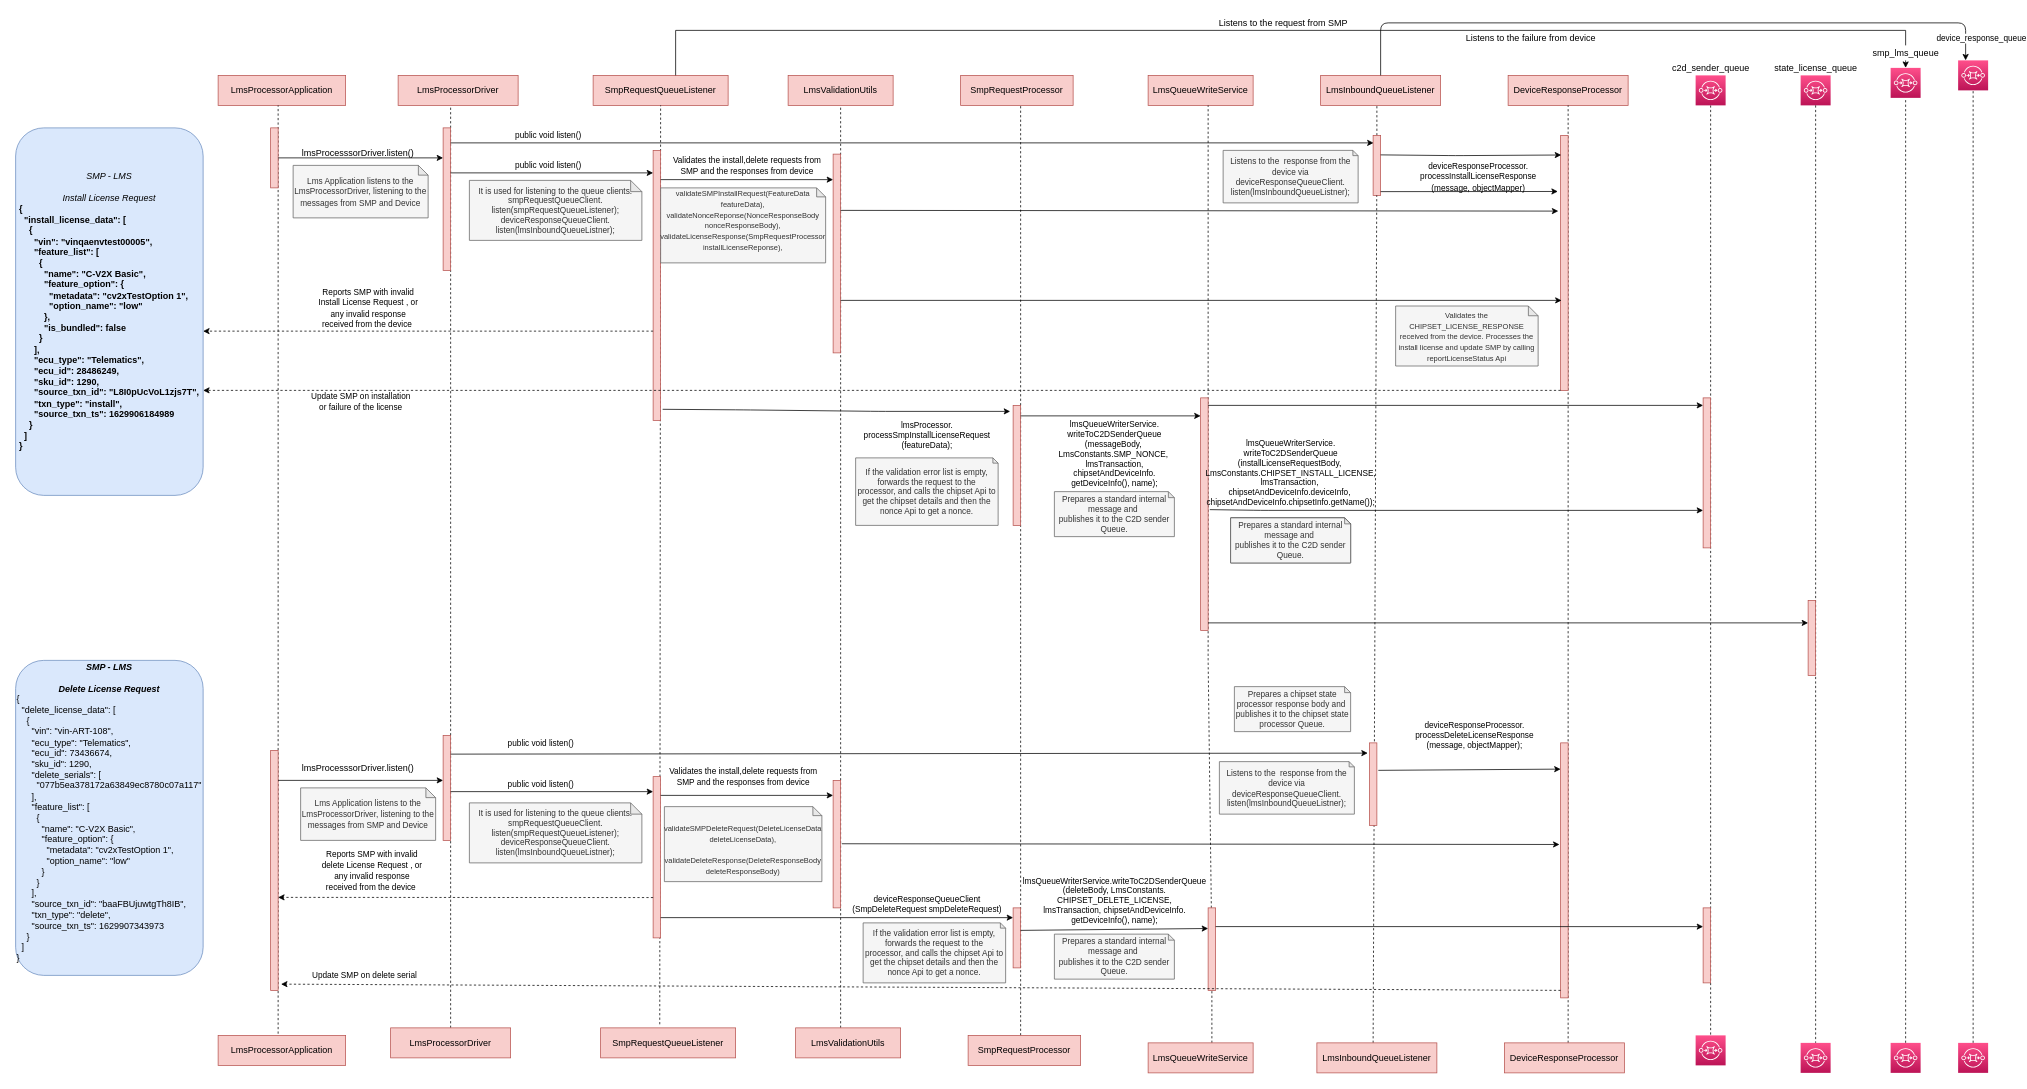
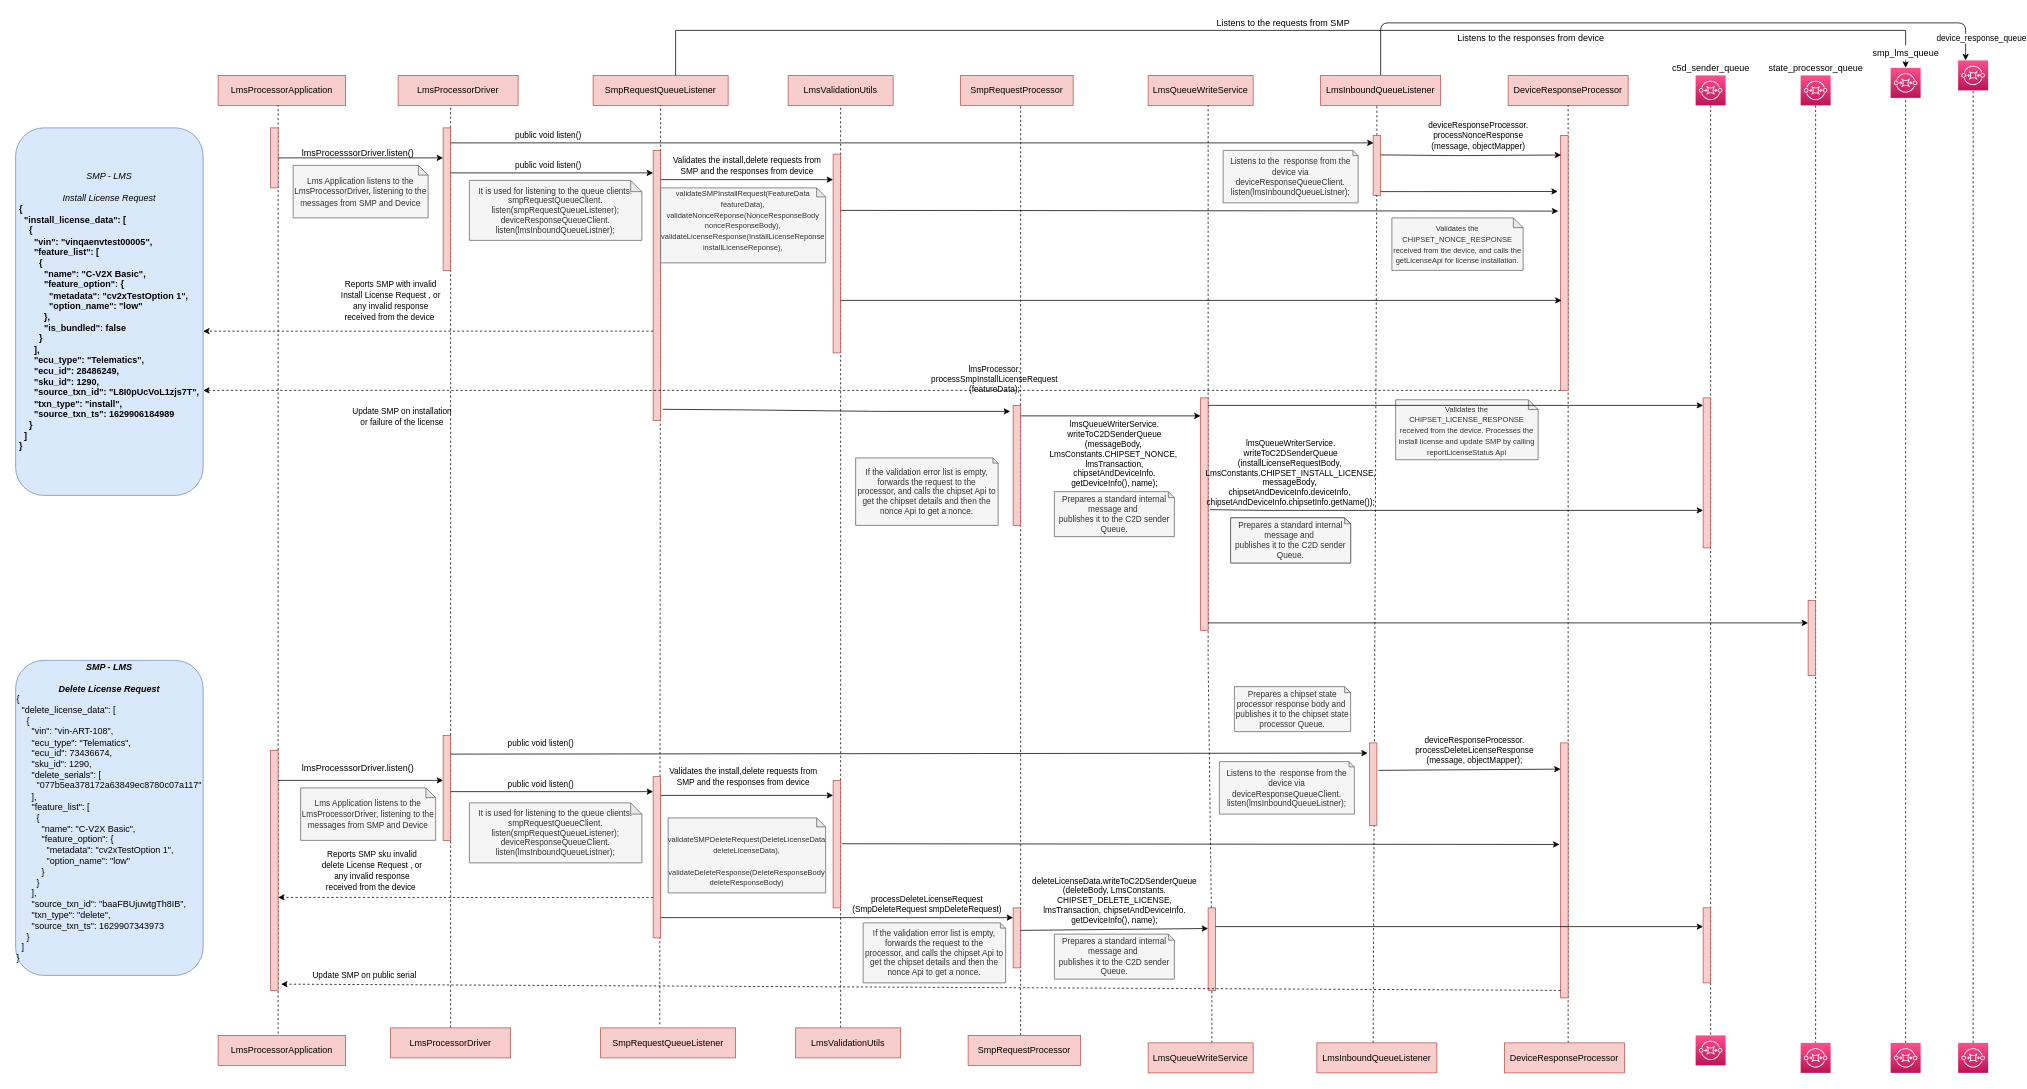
node "Listens to the request from SMP": label "Listens to the request from SMP" -> "Listens to the requests from SMP"
node "Listens to the failure from device": label "Listens to the failure from device" -> "Listens to the responses from device"
node "c2d_sender_queue": label "c2d_sender_queue" -> "c5d_sender_queue"
node "state_license_queue": label "state_license_queue" -> "state_processor_queue"
node "deviceResponseProcessor. processNonceResponse (message, objectMapper)": added
node "deviceResponseProcessor. processInstallLicenseResponse (message, objectMapper)": removed
node "validateSMPInstallRequest(FeatureData featureData), validateNonceReponse(NonceResponseBody nonceResponseBody), validateLicenseResponse(SmpRequestProcessor installLicenseReponse),": label "validateSMPInstallRequest(FeatureData featureData), validateNonceReponse(NonceResponseBody nonceResponseBody), validateLicenseResponse(SmpRequestProcessor installLicenseReponse)," -> "validateSMPInstallRequest(FeatureData featureData), validateNonceReponse(NonceResponseBody nonceResponseBody), validateLicenseResponse(InstallLicenseReponse installLicenseReponse),"
node "Validates the CHIPSET_NONCE_RESPONSE received from the device, and calls the getLicenseApi for license installation.": added
node "Reports SMP with invalid Install License Request , or any invalid response received from the device": moved (368, 308) -> (390, 300)
node "Validates the CHIPSET_LICENSE_RESPONSE received from the device. Processes the install license and update SMP by calling reportLicenseStatus Api": moved (1467, 336) -> (1467, 430)
node "Update SMP on installation or failure of the license": moved (360, 402) -> (402, 417)
node "lmsProcessor. processSmpInstallLicenseRequest (featureData);": moved (927, 435) -> (994, 379)
node "lmsQueueWriterService. writeToC2DSenderQueue (messageBody, LmsConstants.SMP_NONCE, lmsTransaction, chipsetAndDeviceInfo. getDeviceInfo(), name);": label "lmsQueueWriterService. writeToC2DSenderQueue (messageBody, LmsConstants.SMP_NONCE, lmsTransaction, chipsetAndDeviceInfo. getDeviceInfo(), name);" -> "lmsQueueWriterService. writeToC2DSenderQueue (messageBody, LmsConstants.CHIPSET_NONCE, lmsTransaction, chipsetAndDeviceInfo. getDeviceInfo(), name);"
node "lmsQueueWriterService. writeToC2DSenderQueue (installLicenseRequestBody, LmsConstants.CHIPSET_INSTALL_LICENSE, lmsTransaction, chipsetAndDeviceInfo.deviceInfo, chipsetAndDeviceInfo.chipsetInfo.getName());": label "lmsQueueWriterService. writeToC2DSenderQueue (installLicenseRequestBody, LmsConstants.CHIPSET_INSTALL_LICENSE, lmsTransaction, chipsetAndDeviceInfo.deviceInfo, chipsetAndDeviceInfo.chipsetInfo.getName());" -> "lmsQueueWriterService. writeToC2DSenderQueue (installLicenseRequestBody, LmsConstants.CHIPSET_INSTALL_LICENSE, messageBody, chipsetAndDeviceInfo.deviceInfo, chipsetAndDeviceInfo.chipsetInfo.getName());"
node "deviceResponseProcessor. processDeleteLicenseResponse (message, objectMapper);": moved (1474, 735) -> (1474, 750)
node "validateSMPDeleteRequest(DeleteLicenseData deleteLicenseData), validateDeleteResponse(DeleteResponseBody deleteResponseBody)": moved (743, 844) -> (747, 855)
node "Reports SMP with invaliddelete License Request , orany invalid responsereceived from the device": label "Reports SMP with invaliddelete License Request , orany invalid responsereceived from the device" -> "Reports SMP sku invaliddelete License Request , orany invalid responsereceived from the device"
node "lmsQueueWriterService.writeToC2DSenderQueue (deleteBody, LmsConstants. CHIPSET_DELETE_LICENSE, lmsTransaction, chipsetAndDeviceInfo. getDeviceInfo(), name);": label "lmsQueueWriterService.writeToC2DSenderQueue (deleteBody, LmsConstants. CHIPSET_DELETE_LICENSE, lmsTransaction, chipsetAndDeviceInfo. getDeviceInfo(), name);" -> "deleteLicenseData.writeToC2DSenderQueue (deleteBody, LmsConstants. CHIPSET_DELETE_LICENSE, lmsTransaction, chipsetAndDeviceInfo. getDeviceInfo(), name);"
node "deviceResponseQueueClient (SmpDeleteRequest smpDeleteRequest)": label "deviceResponseQueueClient (SmpDeleteRequest smpDeleteRequest)" -> "processDeleteLicenseRequest (SmpDeleteRequest smpDeleteRequest)"
node "Update SMP on delete serial": label "Update SMP on delete serial" -> "Update SMP on public serial"
